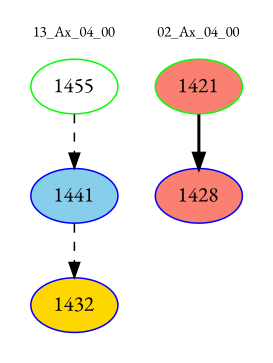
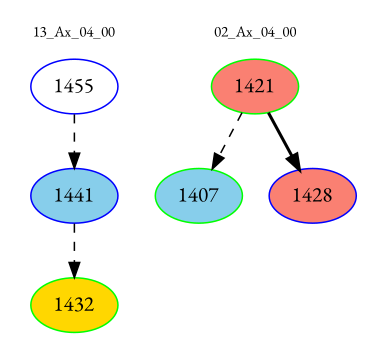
node "1455": color green -> blue
node "1407": added
node "1432": color blue -> green
